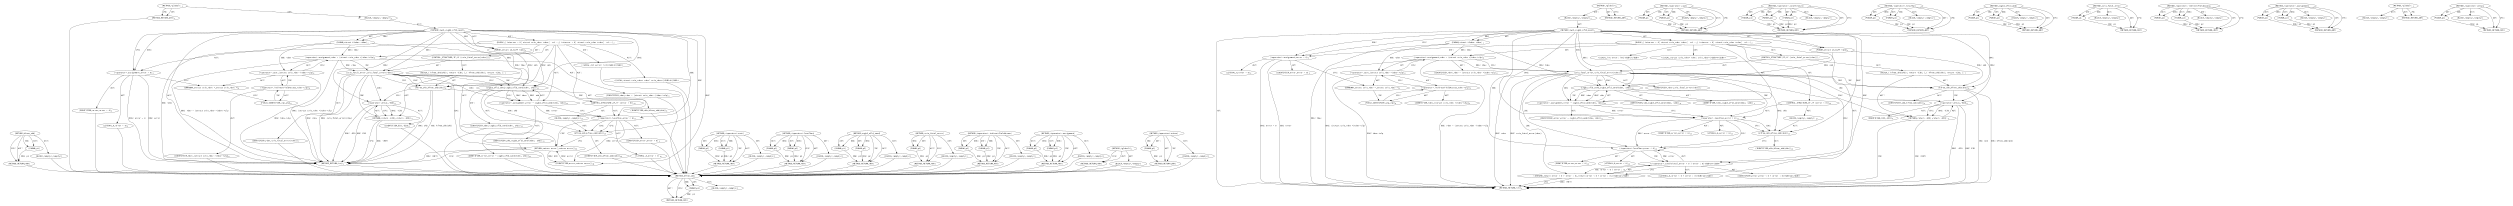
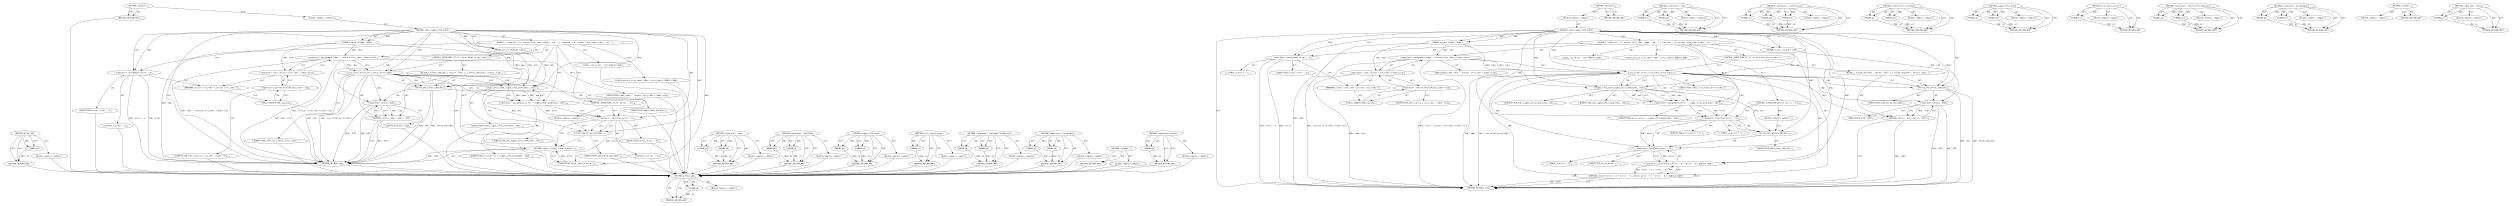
edge "(RETURN,return error;,return error;)" -> "(IDENTIFIER,error,return error;)": label "DDG: EIO" -> "AST: "
node "<(LITERAL,0,error < 0 ? error : 0)<SUB>14</SUB>>": removed
node "<(IDENTIFIER,error,error < 0 ? error : 0)<SUB>14</SUB>>": removed
